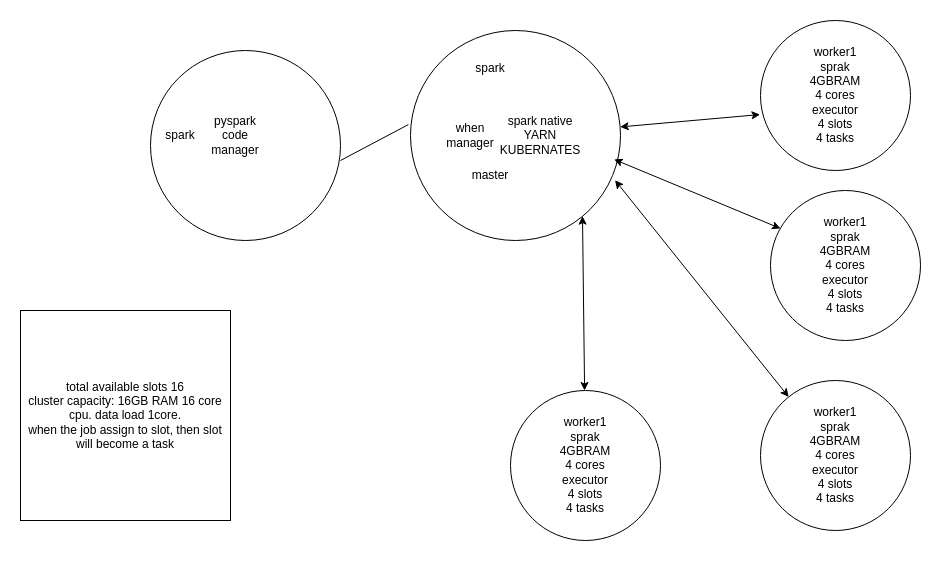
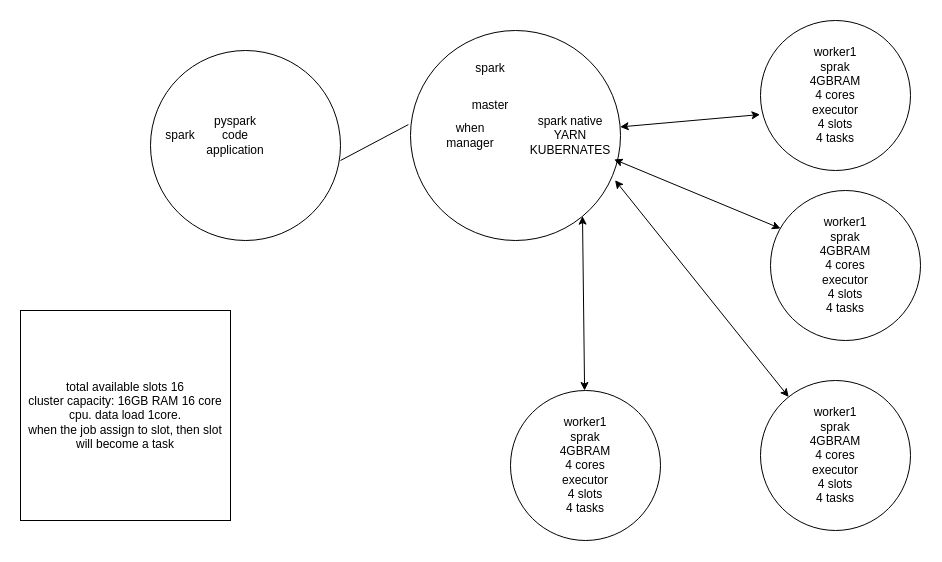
node "pyspark code manager": label "pyspark code manager" -> "pyspark code application"
node "spark native YARN KUBERNATES": moved (541, 136) -> (571, 136)
node "master": moved (491, 176) -> (491, 106)
